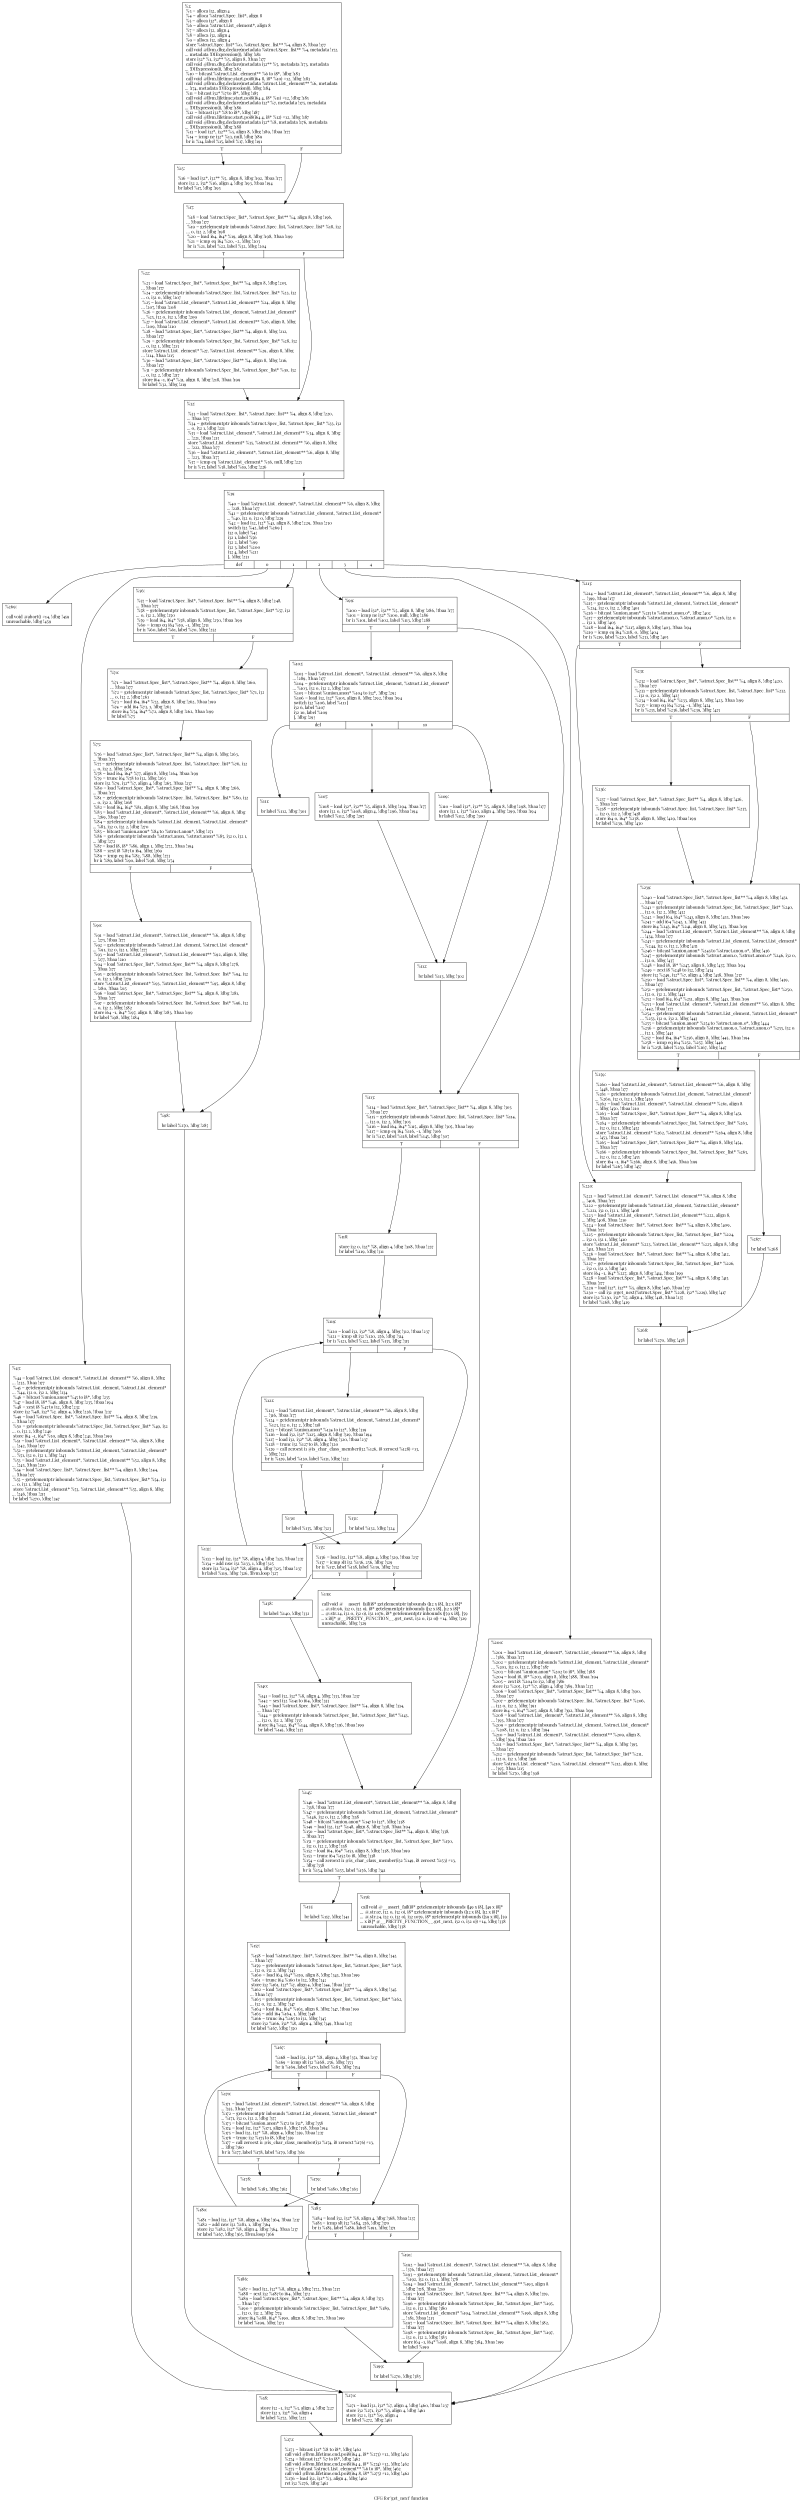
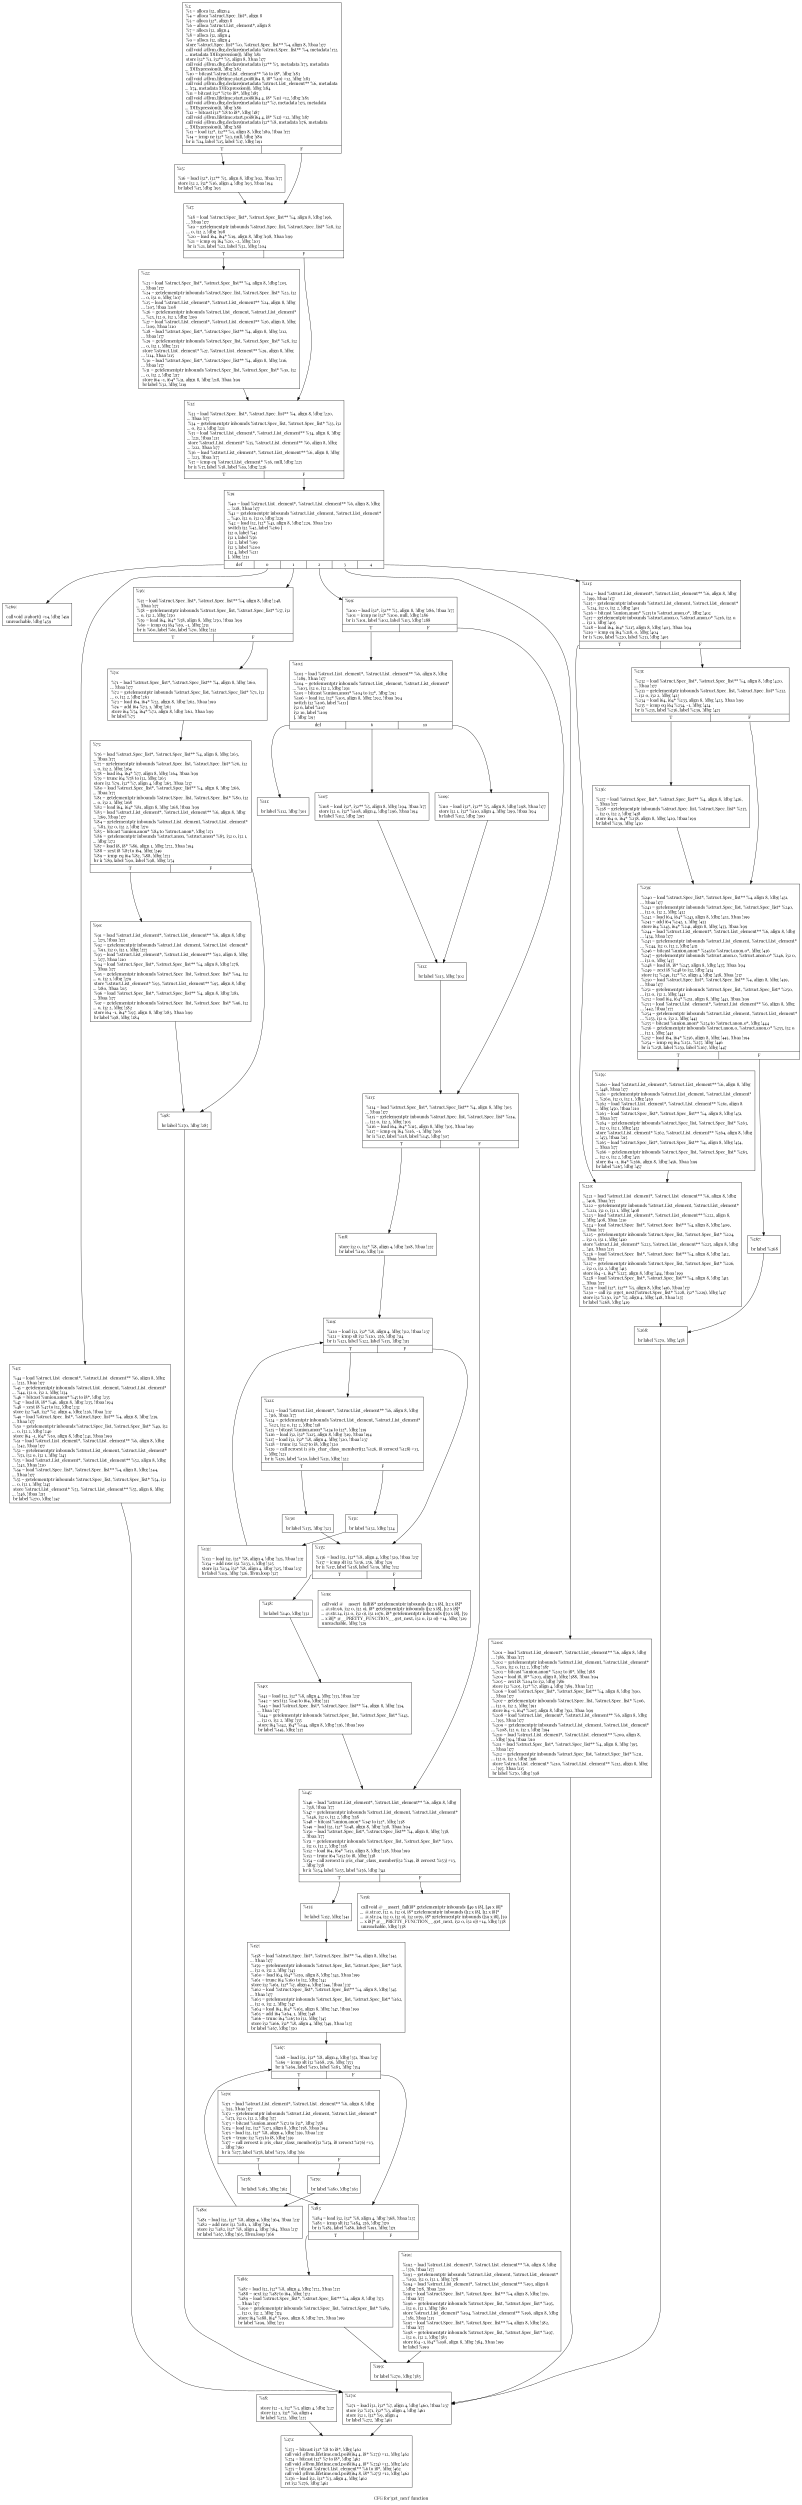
node "%75:": text "%88 = zext i8 %87 to i64, !dbg !269" -> "%88 = zext i8 %87 to i64, !dbg !249"
node "%239:": text "%258 = icmp eq i64 %252, %257, !dbg !446" -> "%254 = icmp eq i64 %252, %257, !dbg !446"
node "%186:": text "... i32 0, i32 2, !dbg !774" -> "... i32 0, i32 2, !dbg !374"
